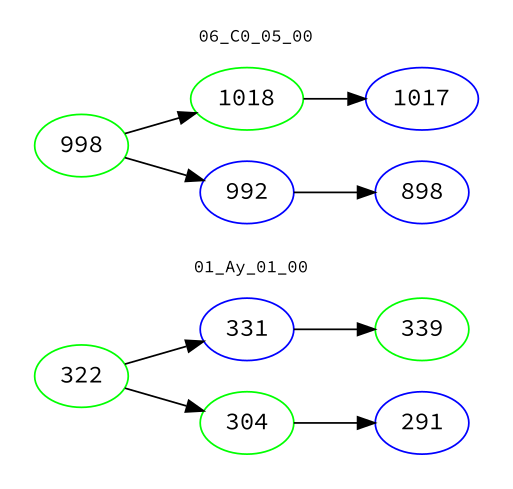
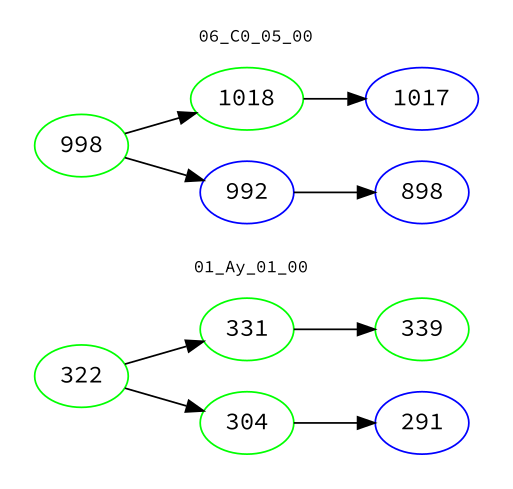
node "331": color blue -> green
